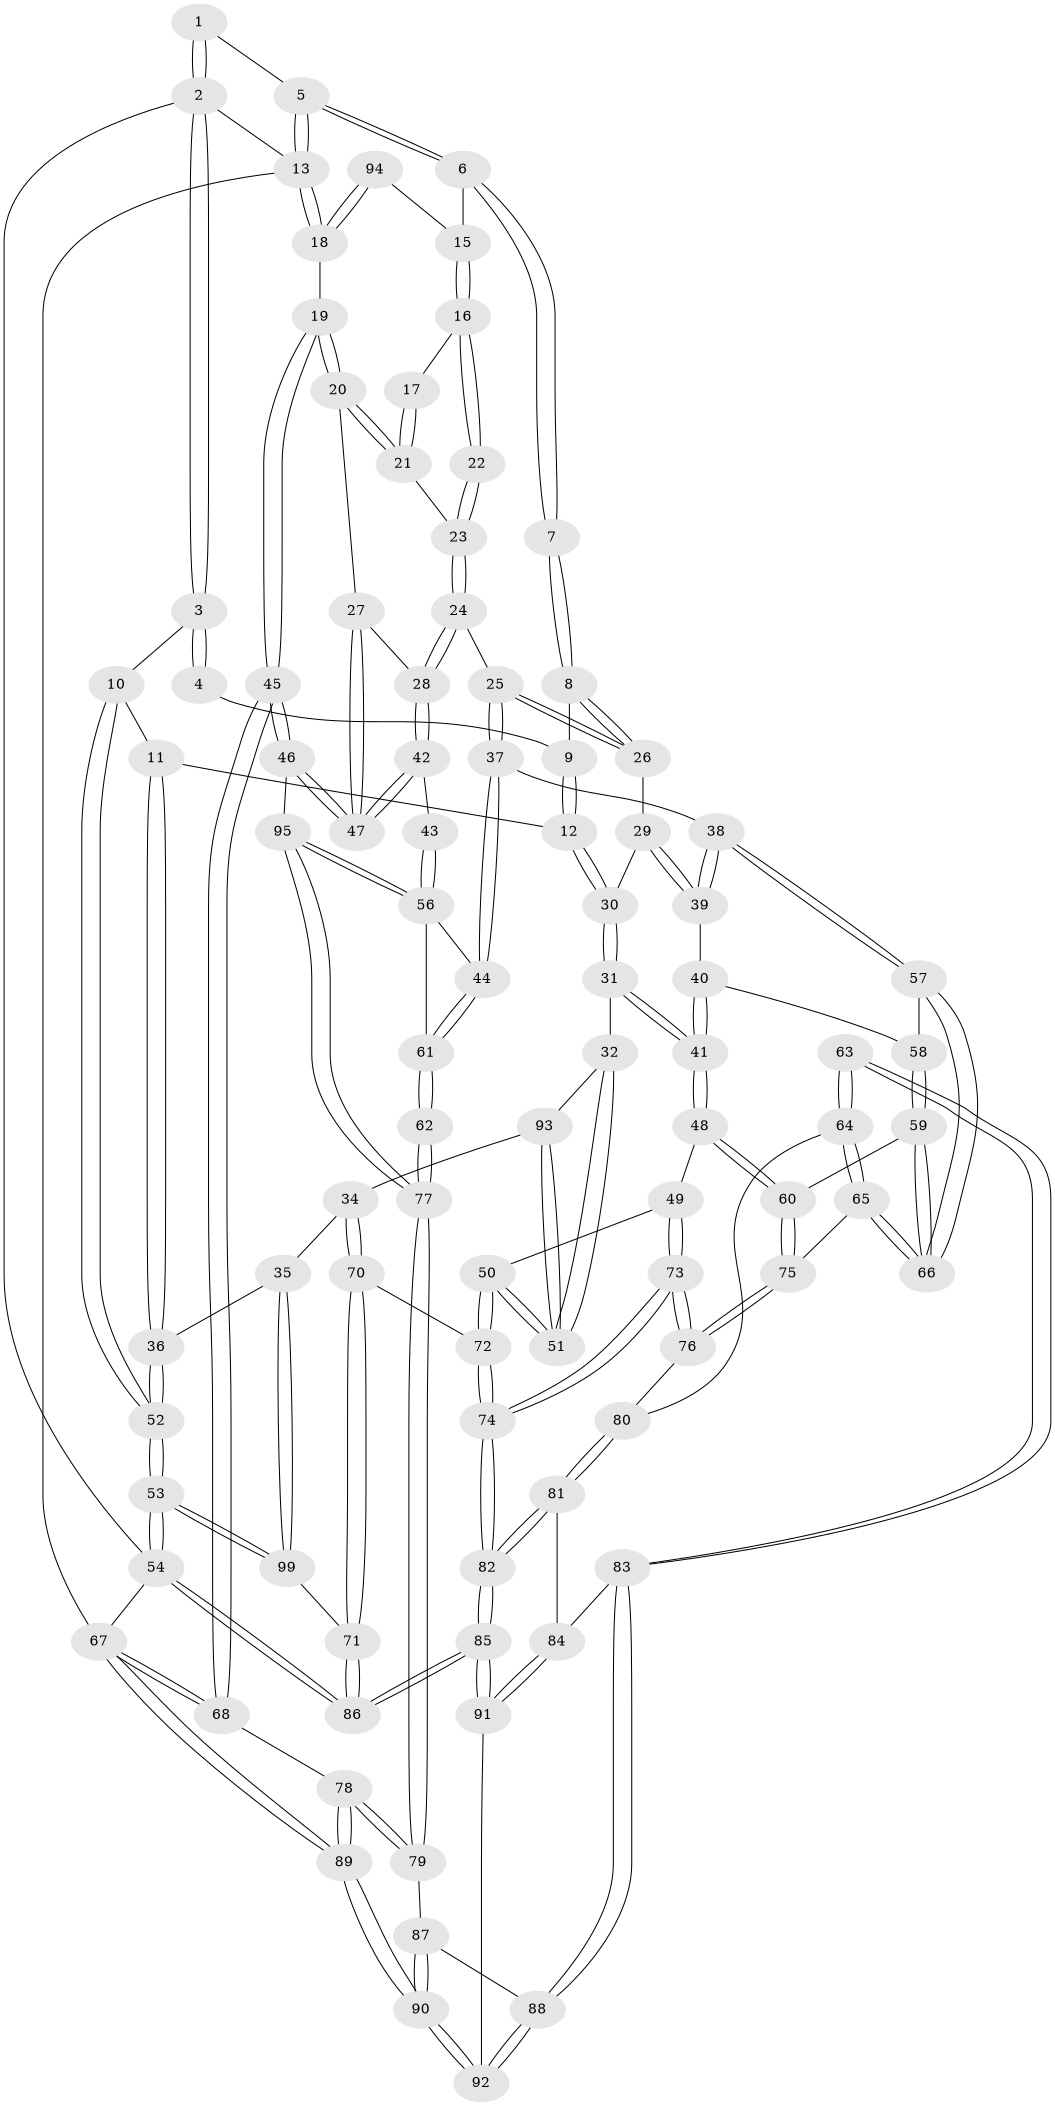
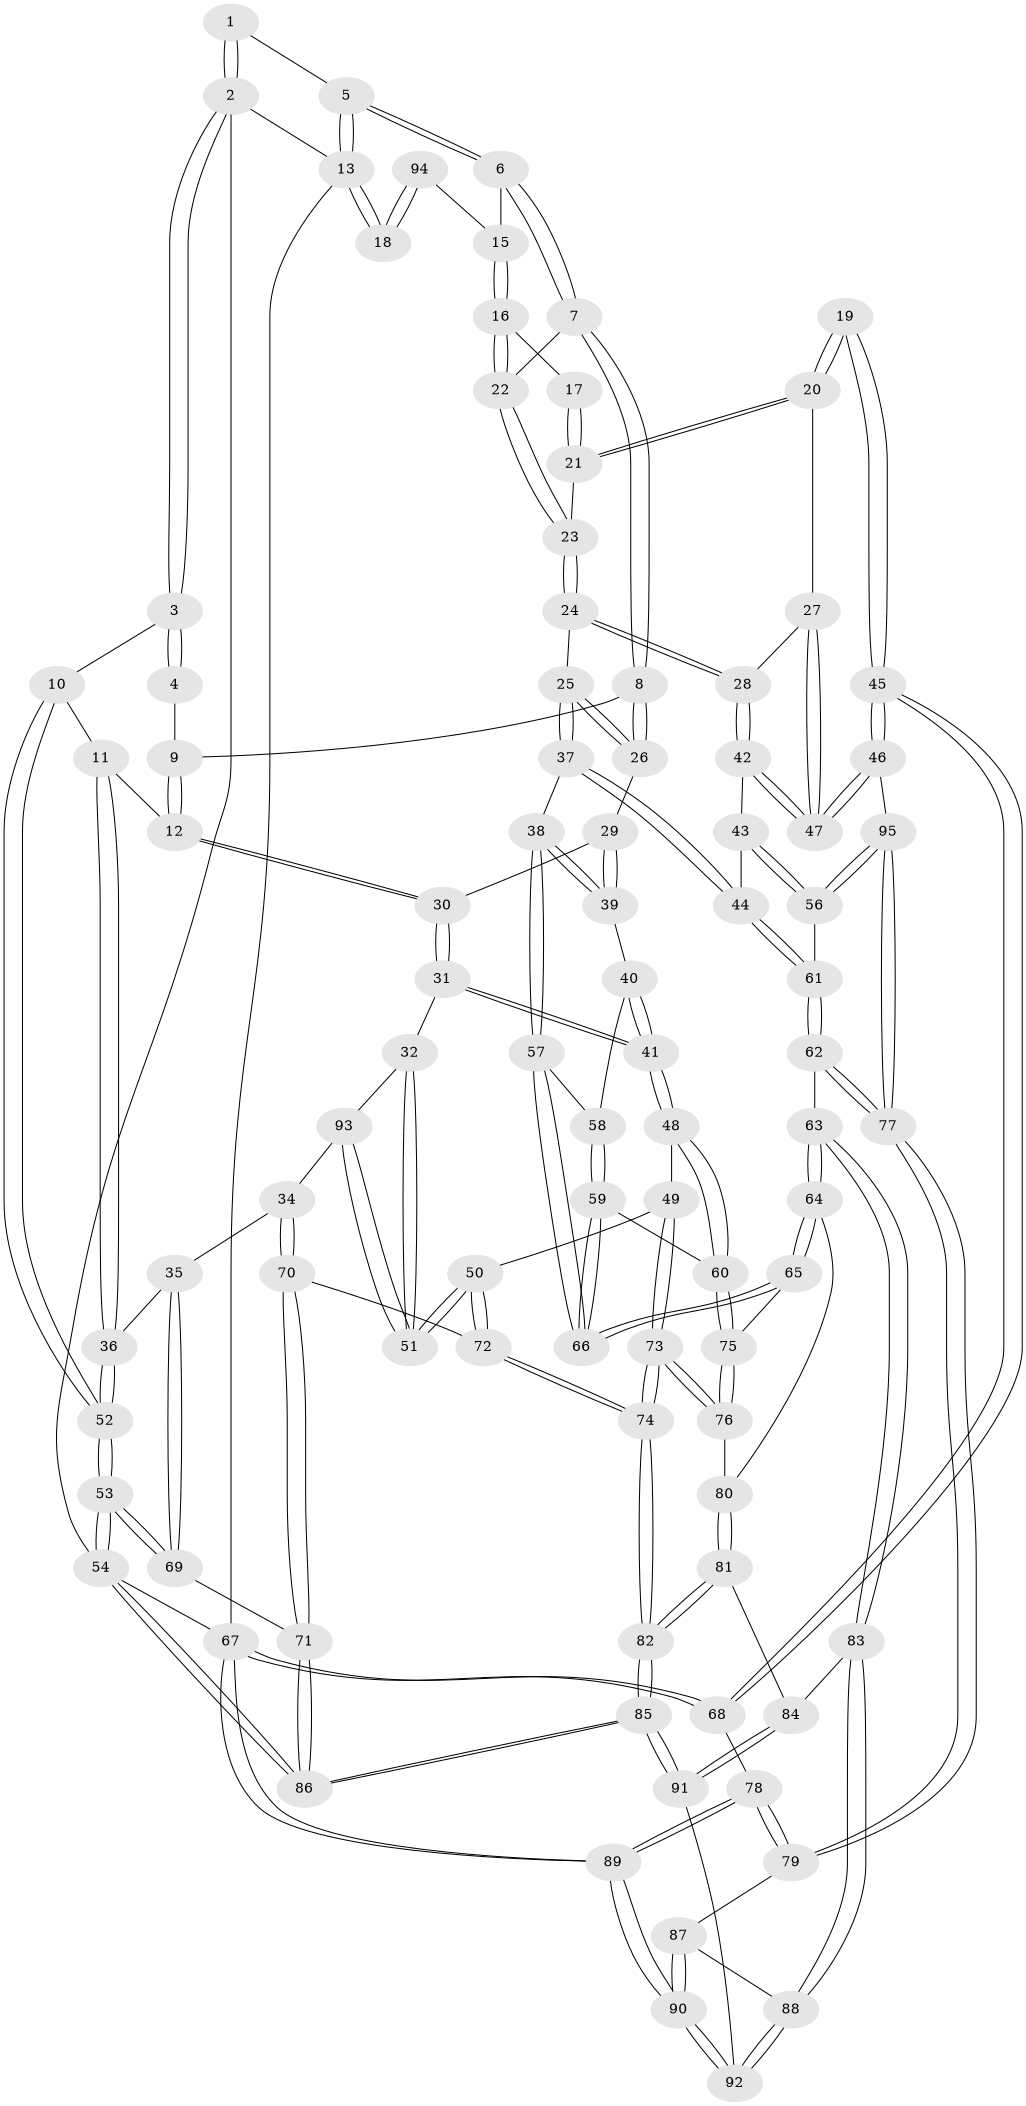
edge "18" -- "19": removed
edge "7" -- "22": added
edge "56" -- "44": now "43" -- "44"
edge "62" -- "63": added
node "99": label "99" -> "69"
